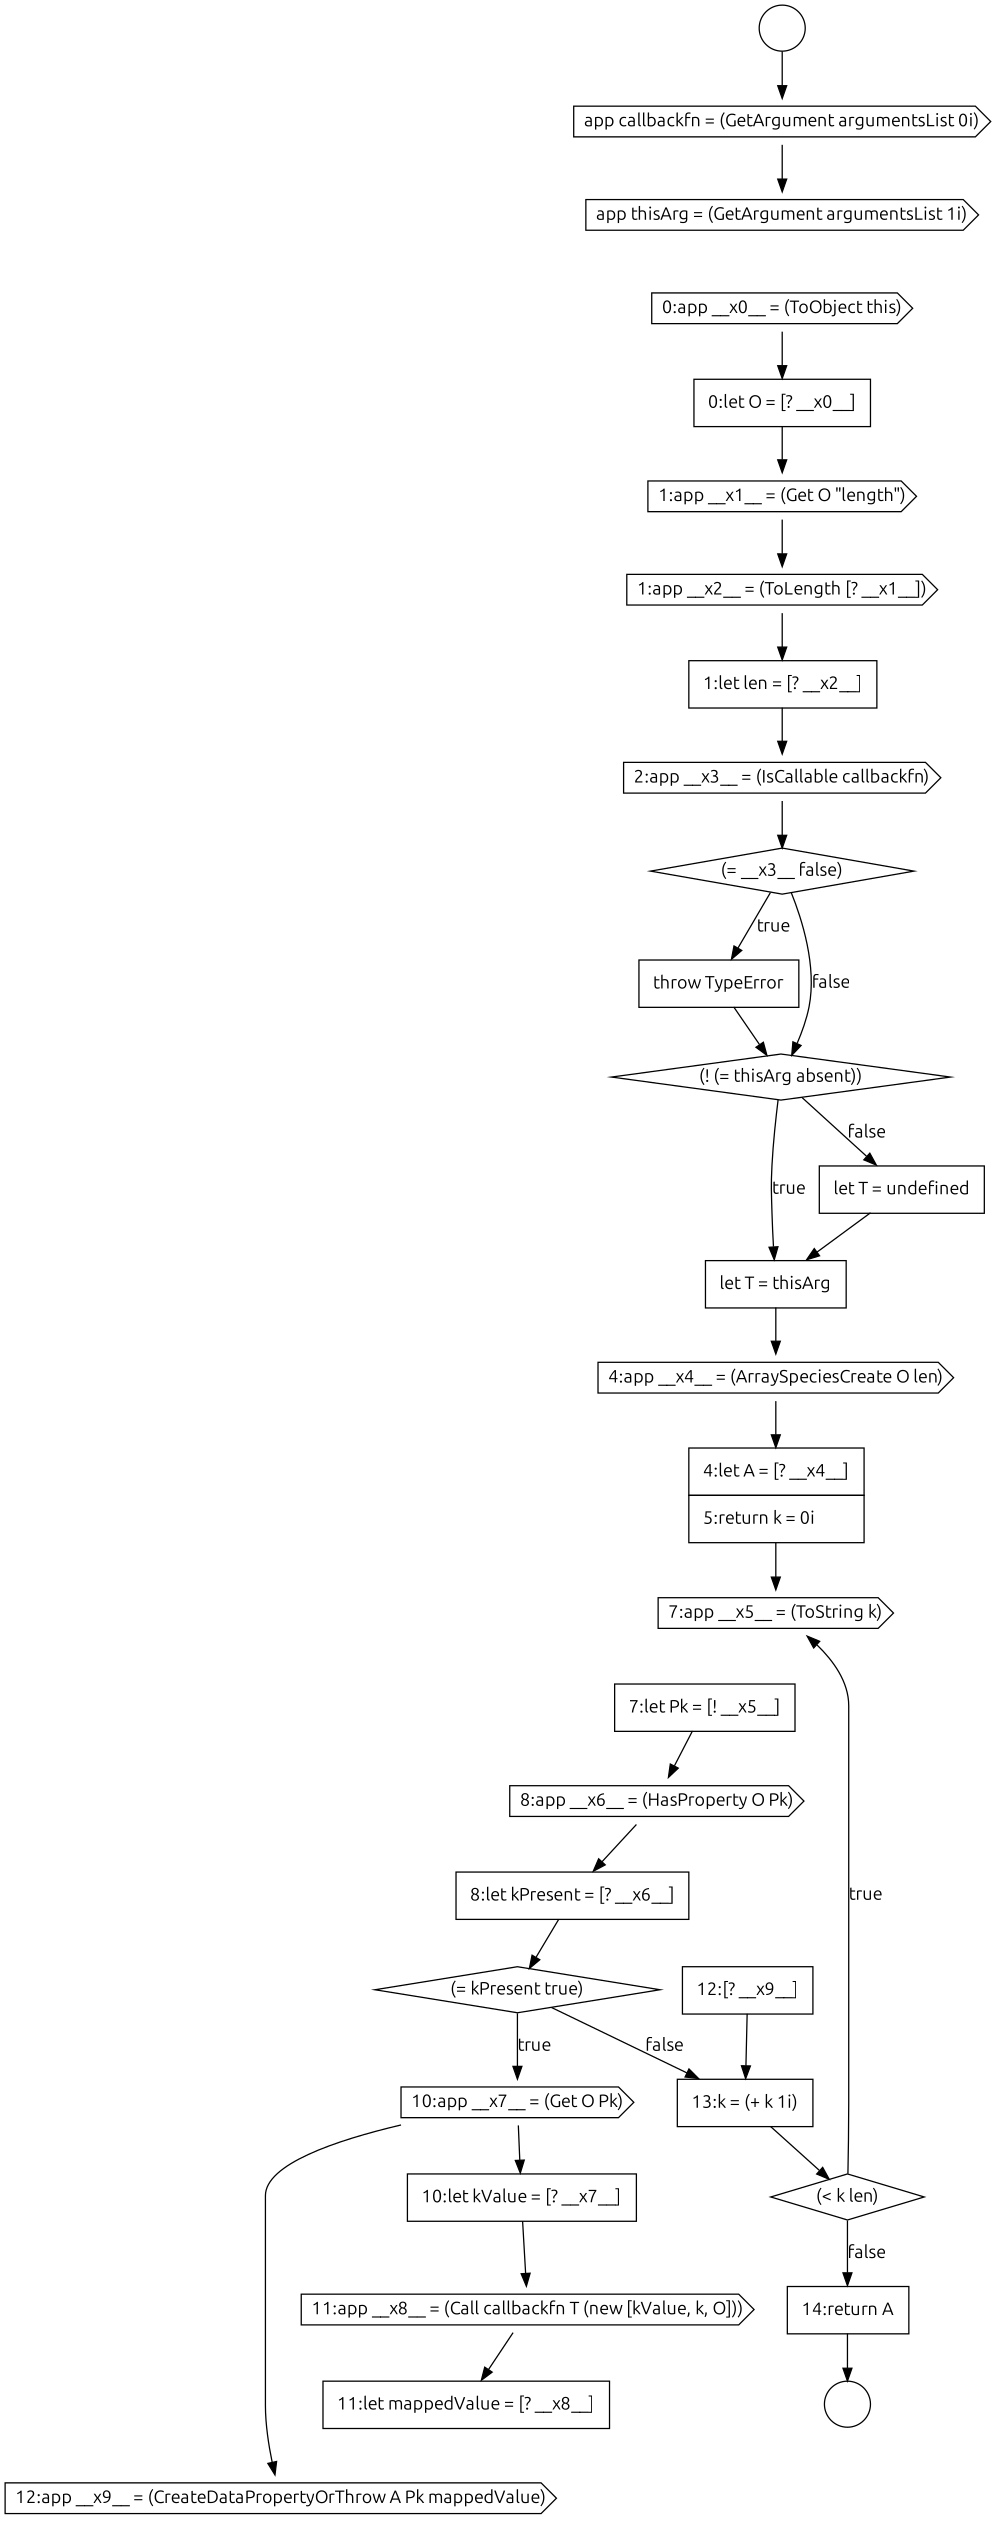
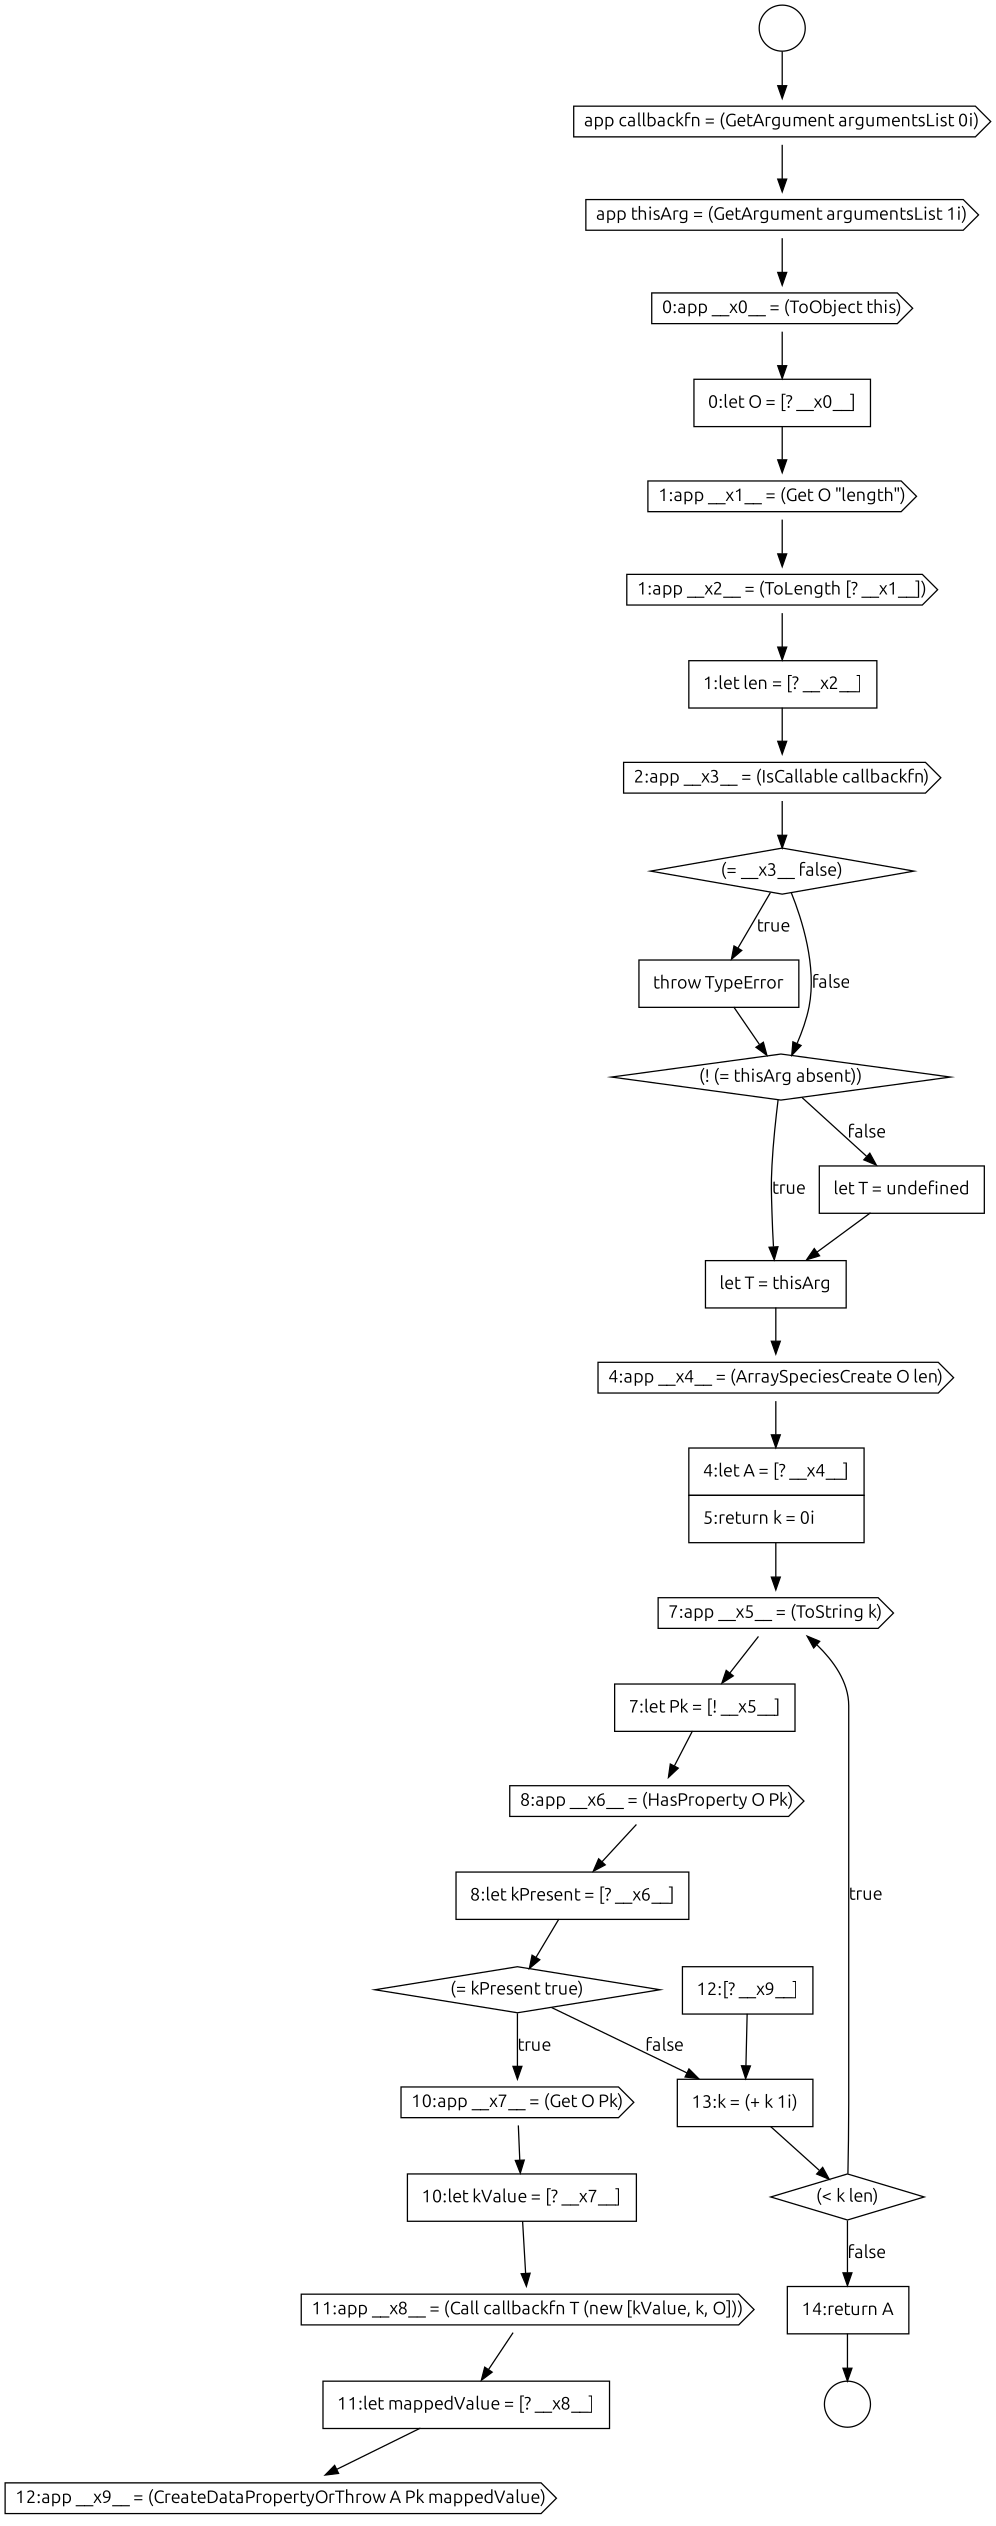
edge "app thisArg = (GetArgument argumentsList 1i)" -> "0:app __x0__ = (ToObject this)": added
edge "7:app __x5__ = (ToString k)" -> "7:let Pk = [! __x5__]": added
edge "10:app __x7__ = (Get O Pk)" -> "12:app __x9__ = (CreateDataPropertyOrThrow A Pk mappedValue)": now "11:let mappedValue = [? __x8__]" -> "12:app __x9__ = (CreateDataPropertyOrThrow A Pk mappedValue)"
